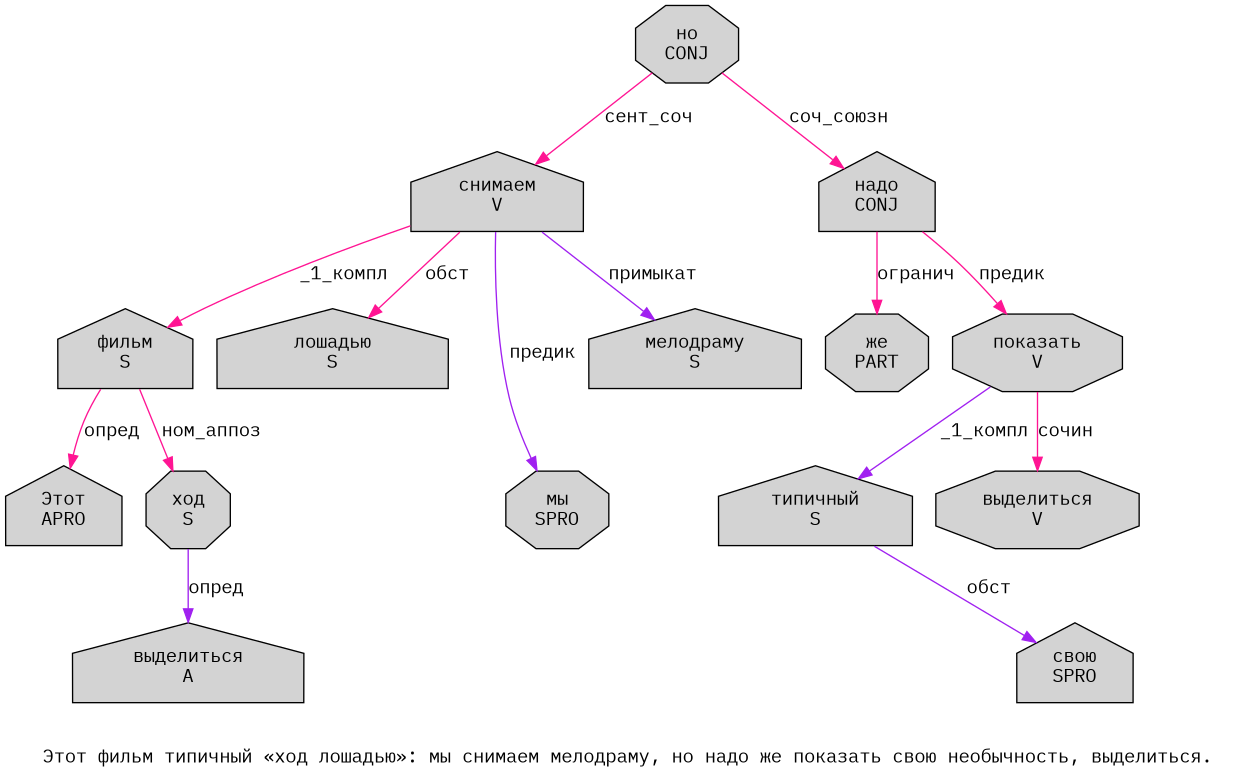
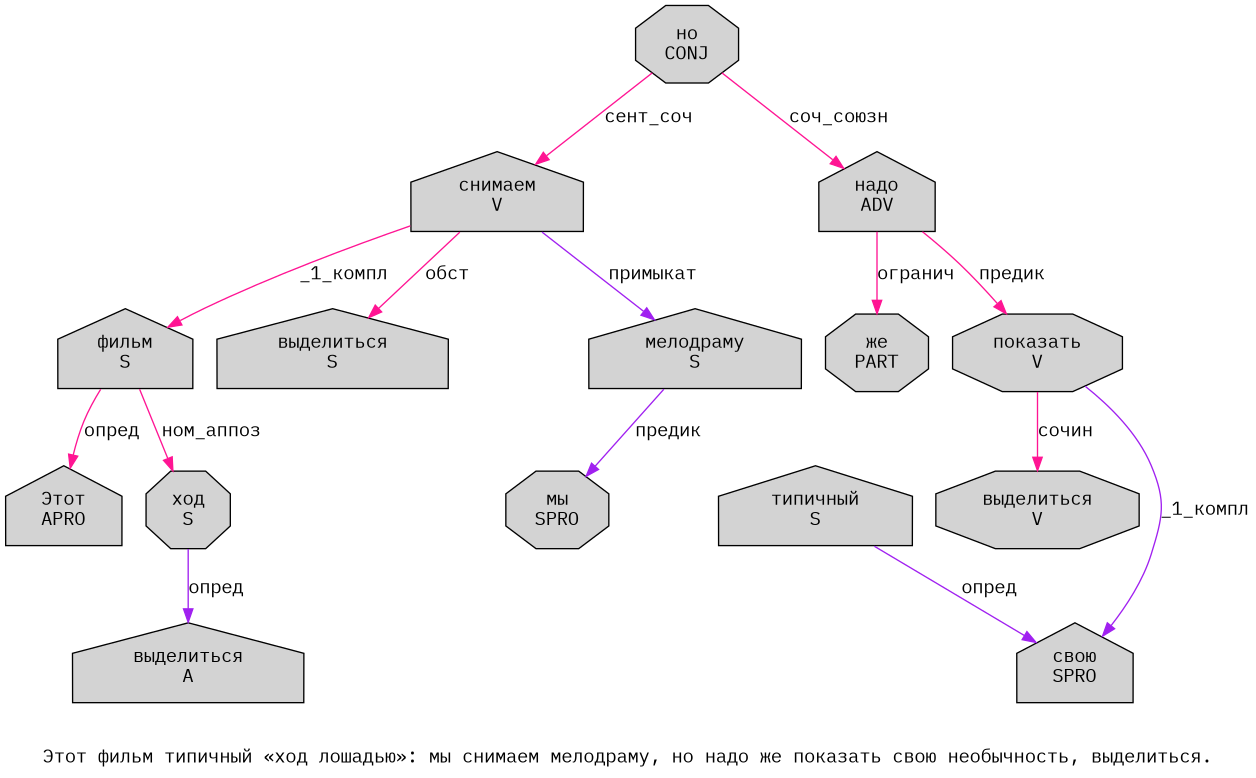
node "надо CONJ": label "надо CONJ" -> "надо ADV"
edge "снимаем V" -> "мы SPRO": now "мелодраму S" -> "мы SPRO"
node "лошадью S": label "лошадью S" -> "выделиться S"
edge "показать V" -> "типичный S": now "показать V" -> "свою SPRO"
edge "типичный S" -> "свою SPRO": label "обст" -> "опред"
